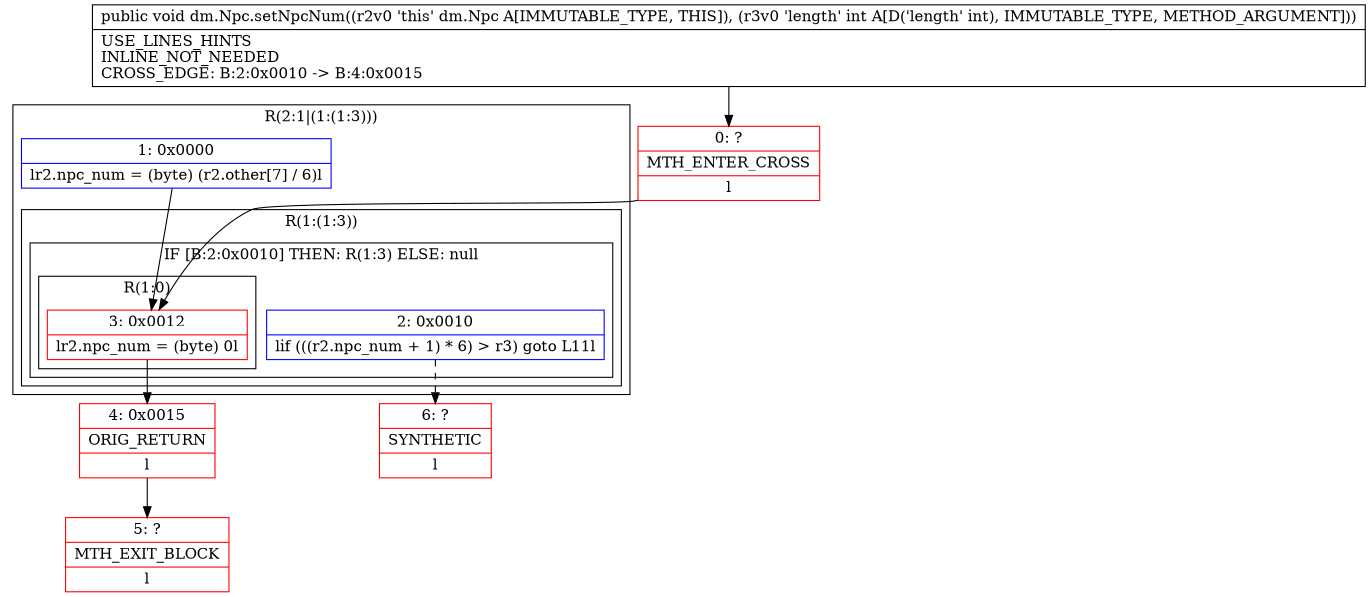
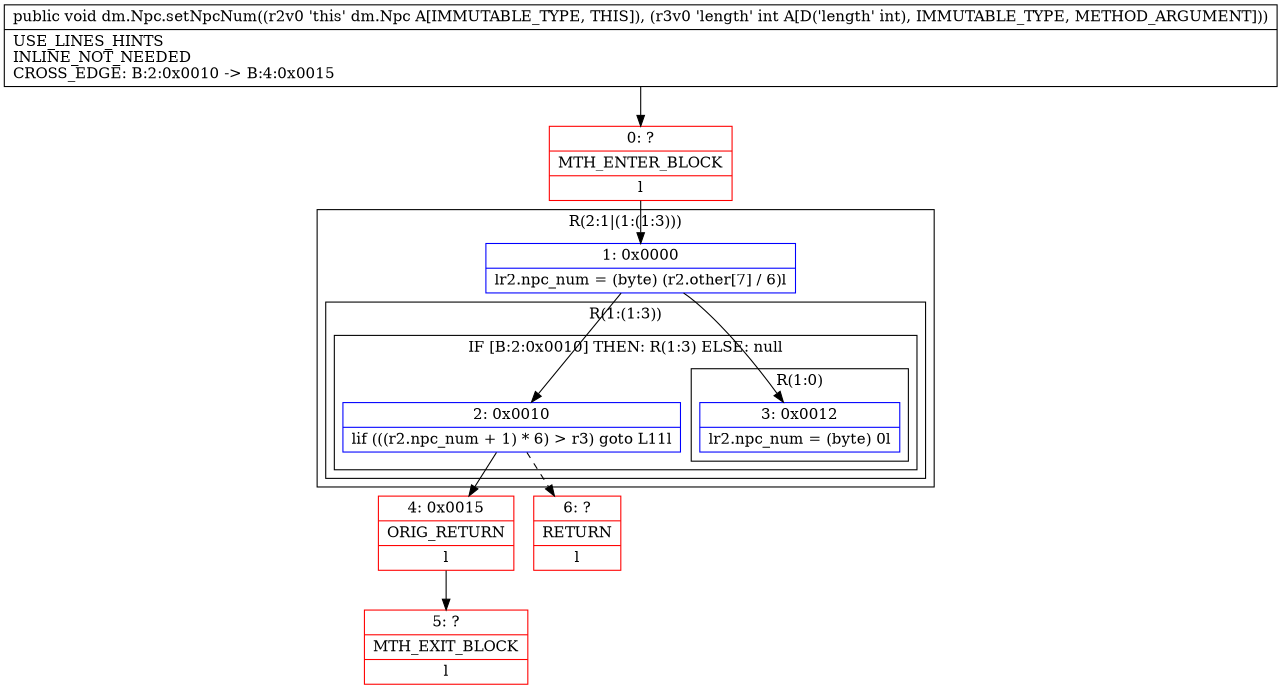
node "0: ?": text "MTH_ENTER_CROSS" -> "MTH_ENTER_BLOCK"
edge "0: ?" -> "3: 0x0012": now "0: ?" -> "1: 0x0000"
node "3: 0x0012": color red -> blue
edge "1: 0x0000" -> "2: 0x0010": added
edge "3: 0x0012" -> "4: 0x0015": now "2: 0x0010" -> "4: 0x0015"
node "6: ?": text "SYNTHETIC" -> "RETURN"
